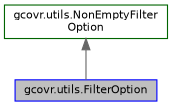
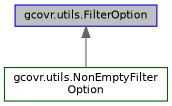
edge "gcovr.utils.FilterOption" -> "gcovr.utils.NonEmptyFilter Option": reversed
